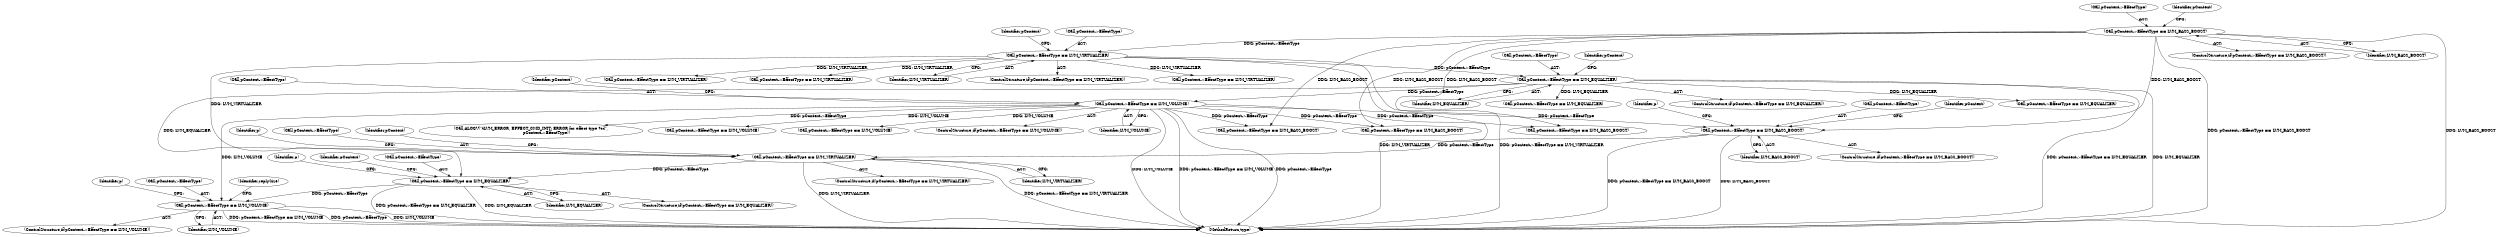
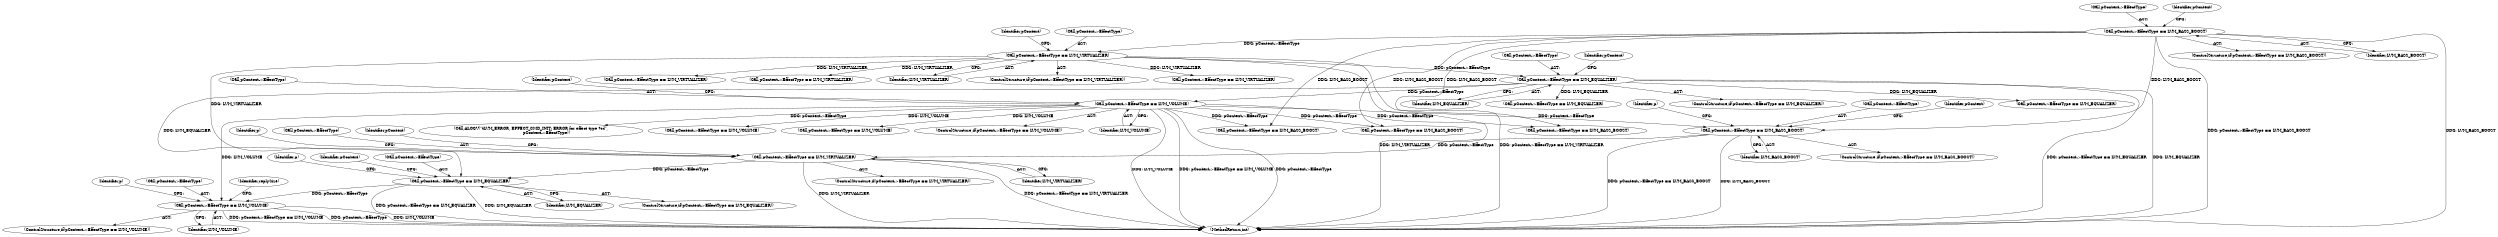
node "(MethodReturn,type)": label "(MethodReturn,type)" -> "(MethodReturn,int)"
